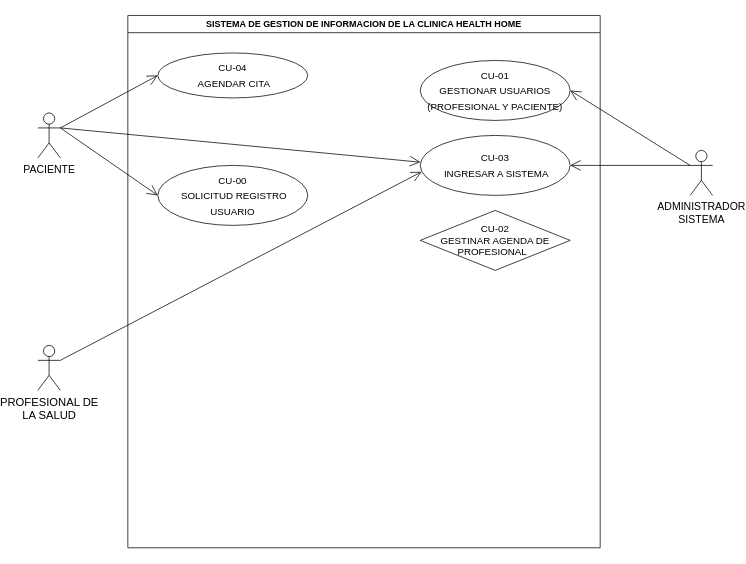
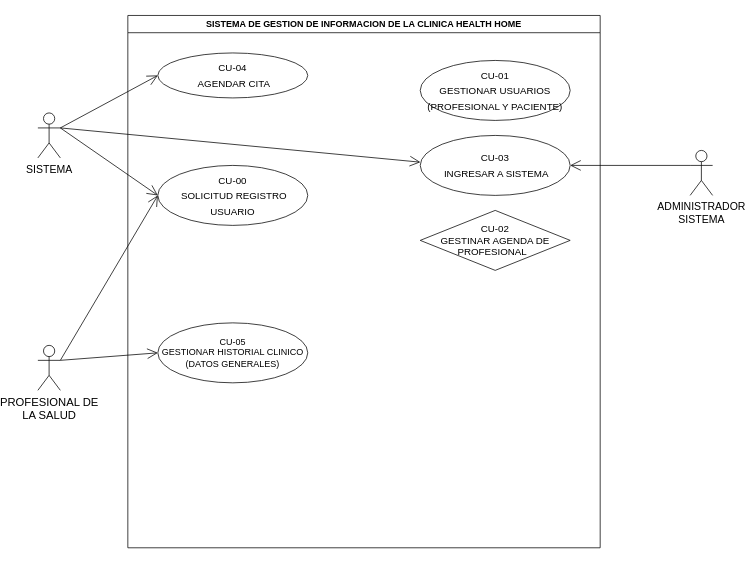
edge "ADMINISTRADOR SISTEMA" -> "CU-01 GESTIONAR USUARIOS (PROFESIONAL Y PACIENTE)": removed
node "PACIENTE": label "PACIENTE" -> "SISTEMA"
edge "PROFESIONAL DE LA SALUD" -> "CU-03 INGRESAR A SISTEMA": removed
edge "PROFESIONAL DE LA SALUD" -> "CU-00 SOLICITUD REGISTRO USUARIO": added
node "CU-05GESTIONAR HISTORIAL CLINICO (DATOS GENERALES)": added
edge "PROFESIONAL DE LA SALUD" -> "CU-05GESTIONAR HISTORIAL CLINICO (DATOS GENERALES)": added
